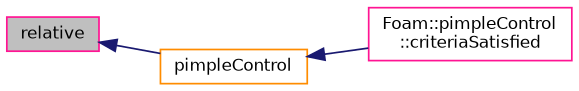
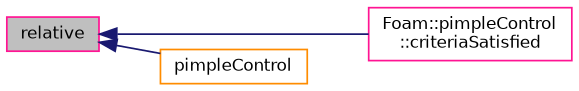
edge "Foam::pimpleControl ::criteriaSatisfied" -> "pimpleControl": now "Foam::pimpleControl ::criteriaSatisfied" -> "relative"
